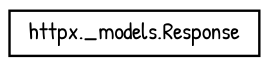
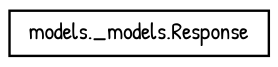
node "httpx._models.Response": label "httpx._models.Response" -> "models._models.Response"
